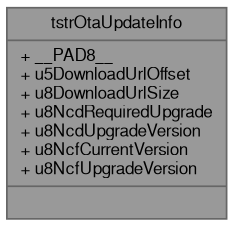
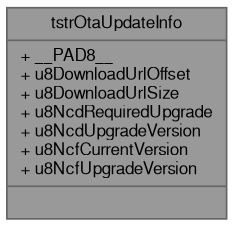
node "tstrOtaUpdateInfo": text "+ u5DownloadUrlOffset" -> "+ u8DownloadUrlOffset"
